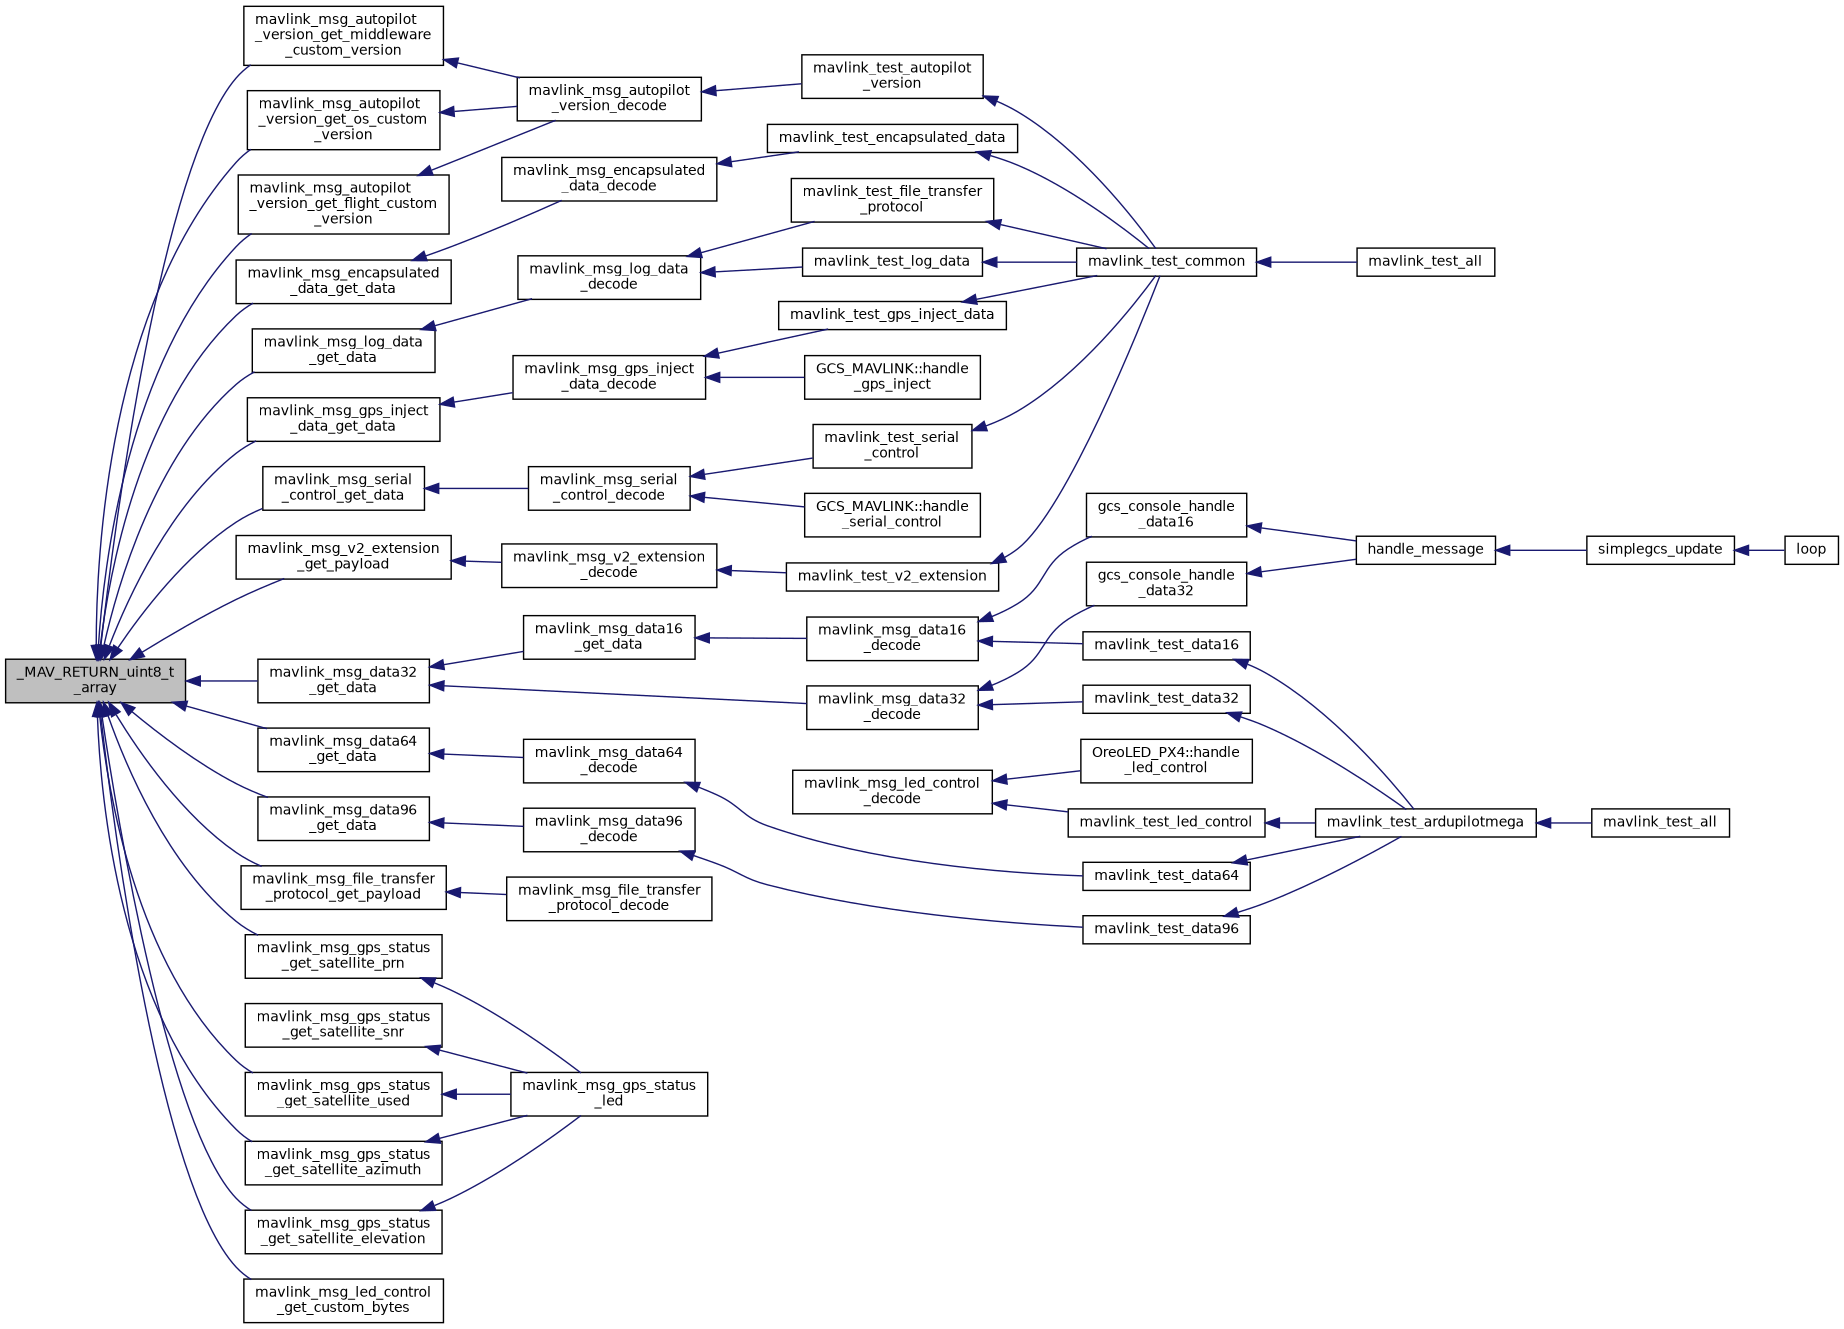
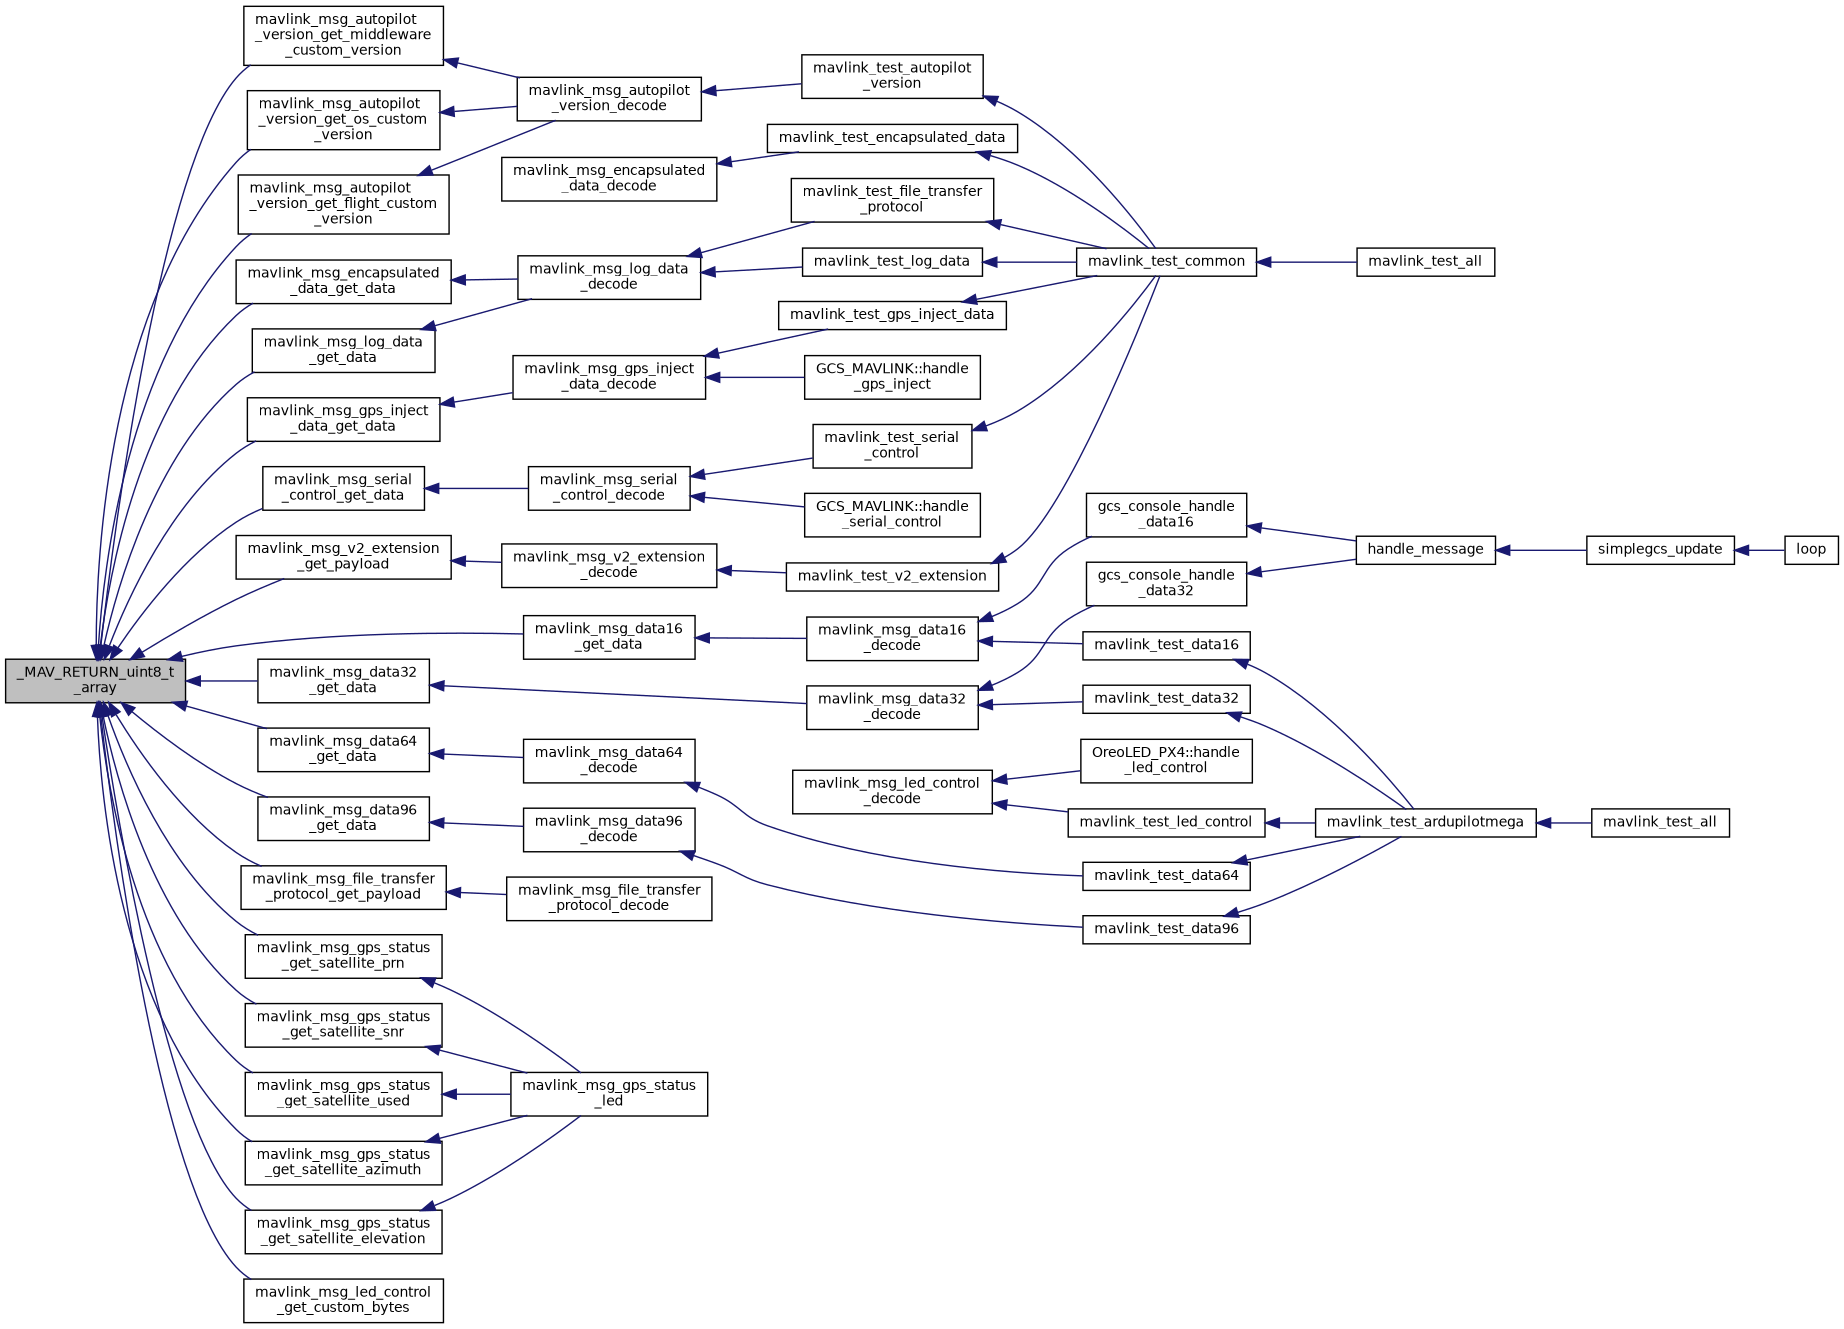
edge "mavlink_msg_encapsulated _data_decode" -> "mavlink_msg_encapsulated _data_get_data": now "mavlink_msg_log_data _decode" -> "mavlink_msg_encapsulated _data_get_data"
edge "mavlink_msg_data16 _get_data" -> "mavlink_msg_data32 _get_data": now "mavlink_msg_data16 _get_data" -> "_MAV_RETURN_uint8_t _array"
edge "mavlink_msg_gps_status _get_satellite_snr" -> "_MAV_RETURN_uint8_t _array": added
